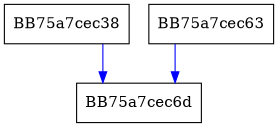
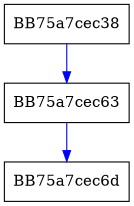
edge "BB75a7cec38" -> "BB75a7cec6d": now "BB75a7cec38" -> "BB75a7cec63"
